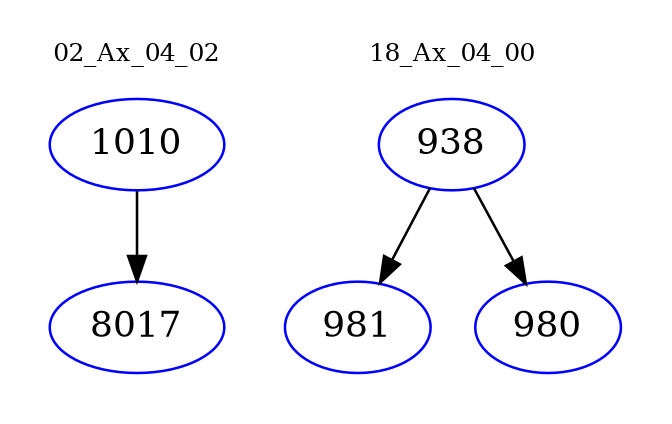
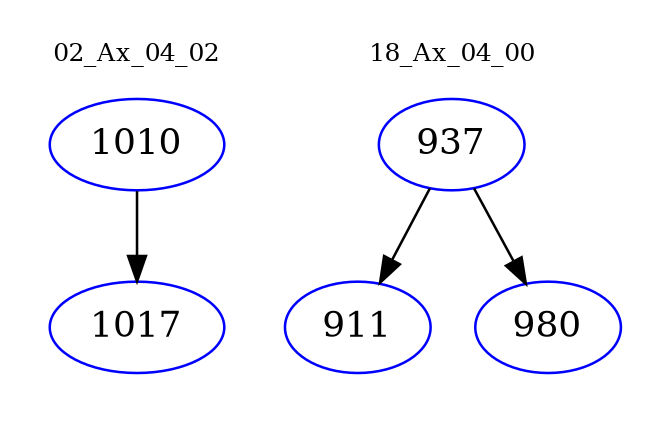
node "938": label "938" -> "937"
node "8017": label "8017" -> "1017"
node "981": label "981" -> "911"
